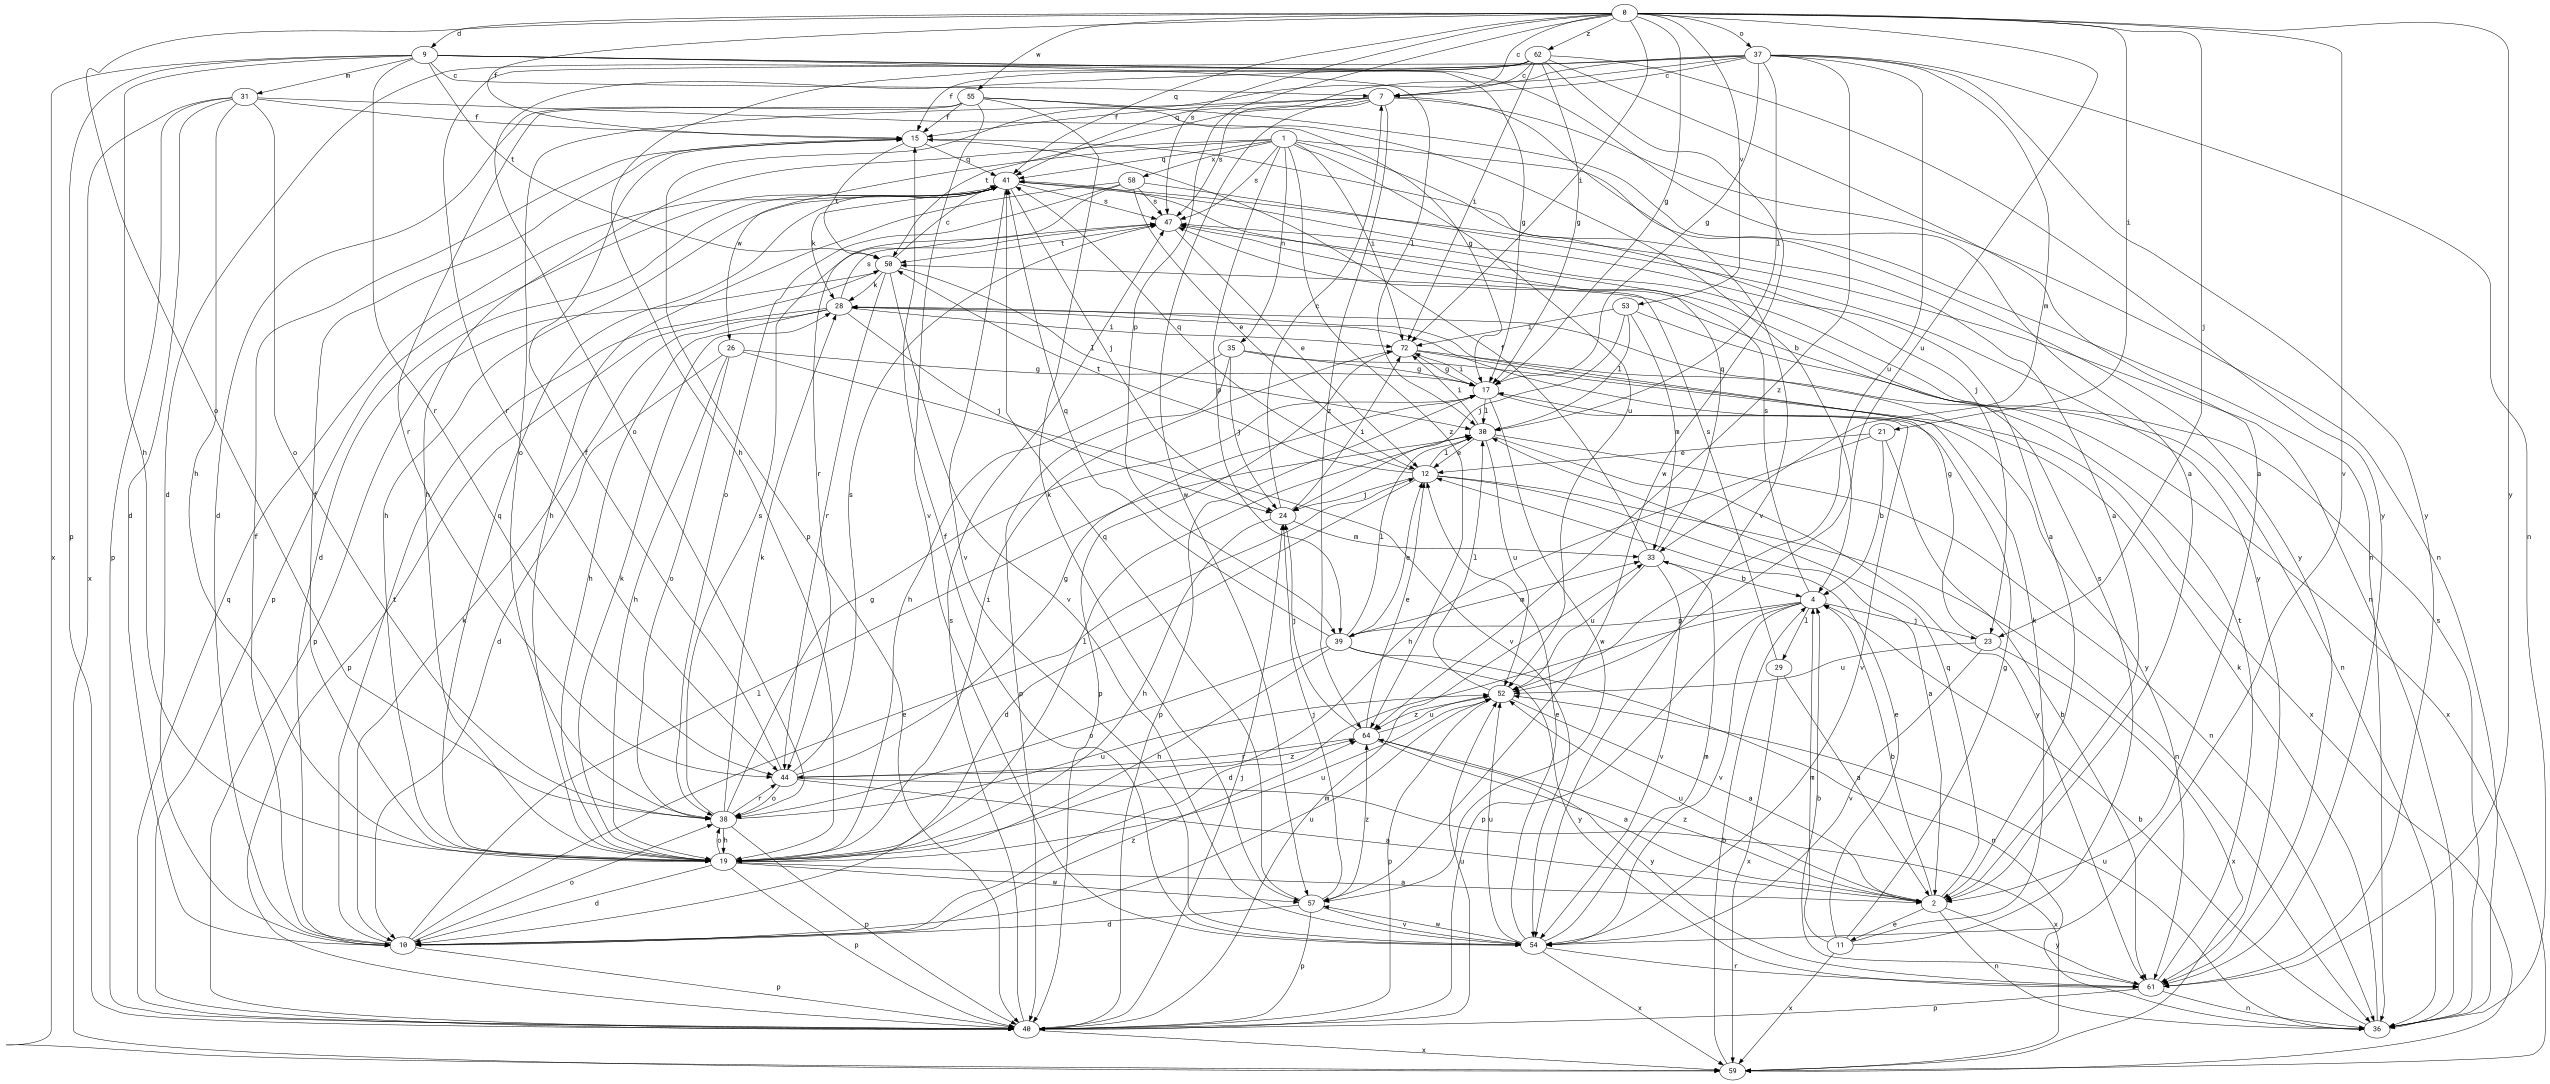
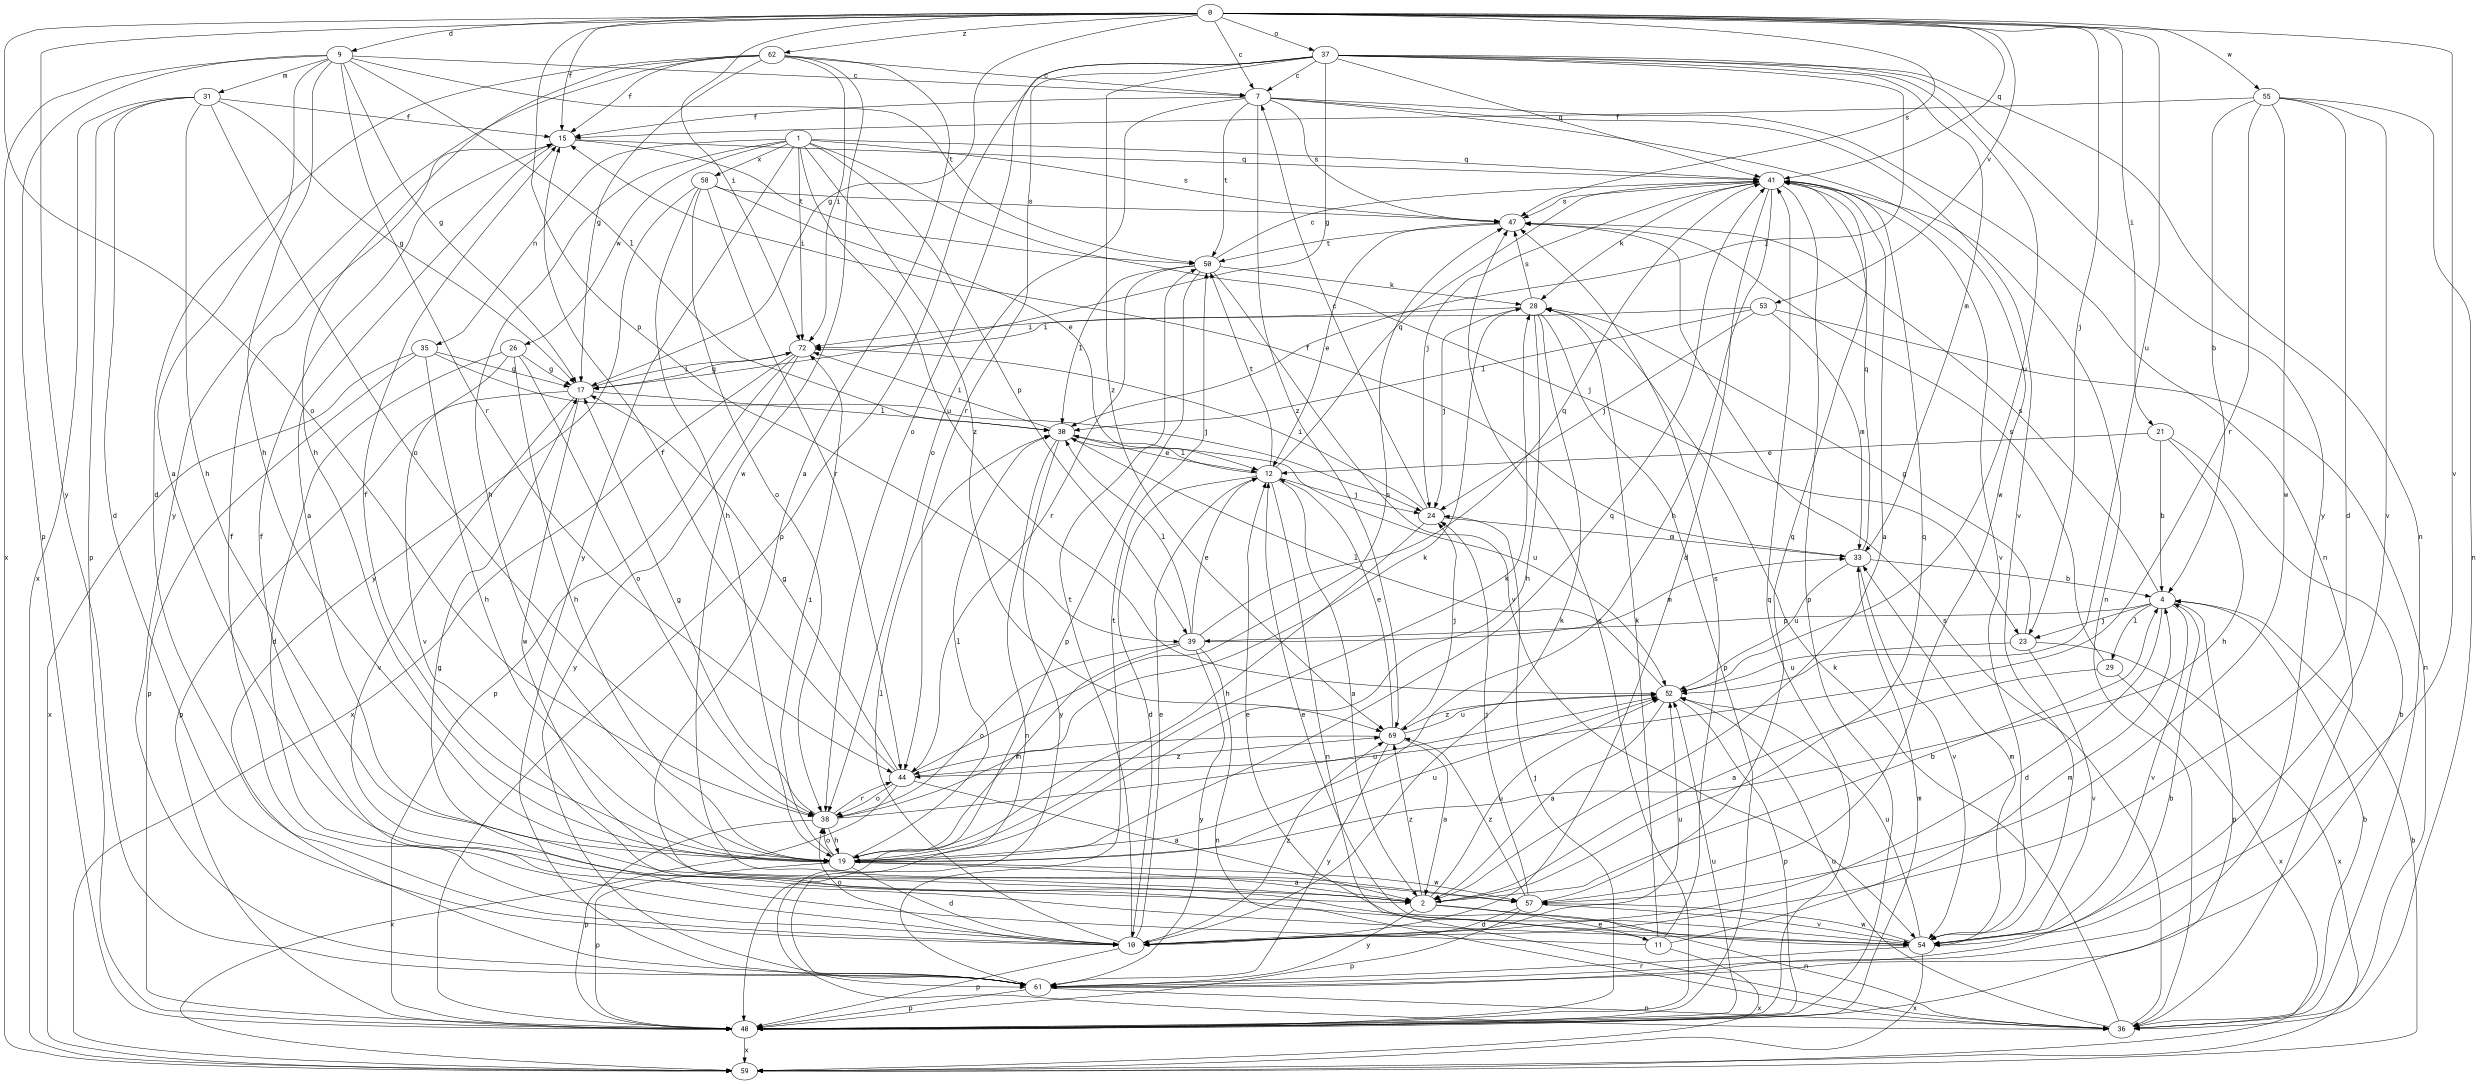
edge "38" -> "47": removed, label "s"
edge "55" -> "57": label "k" -> "w"
edge "2" -> "30": now "2" -> "41"
node "64": label "64" -> "69"
